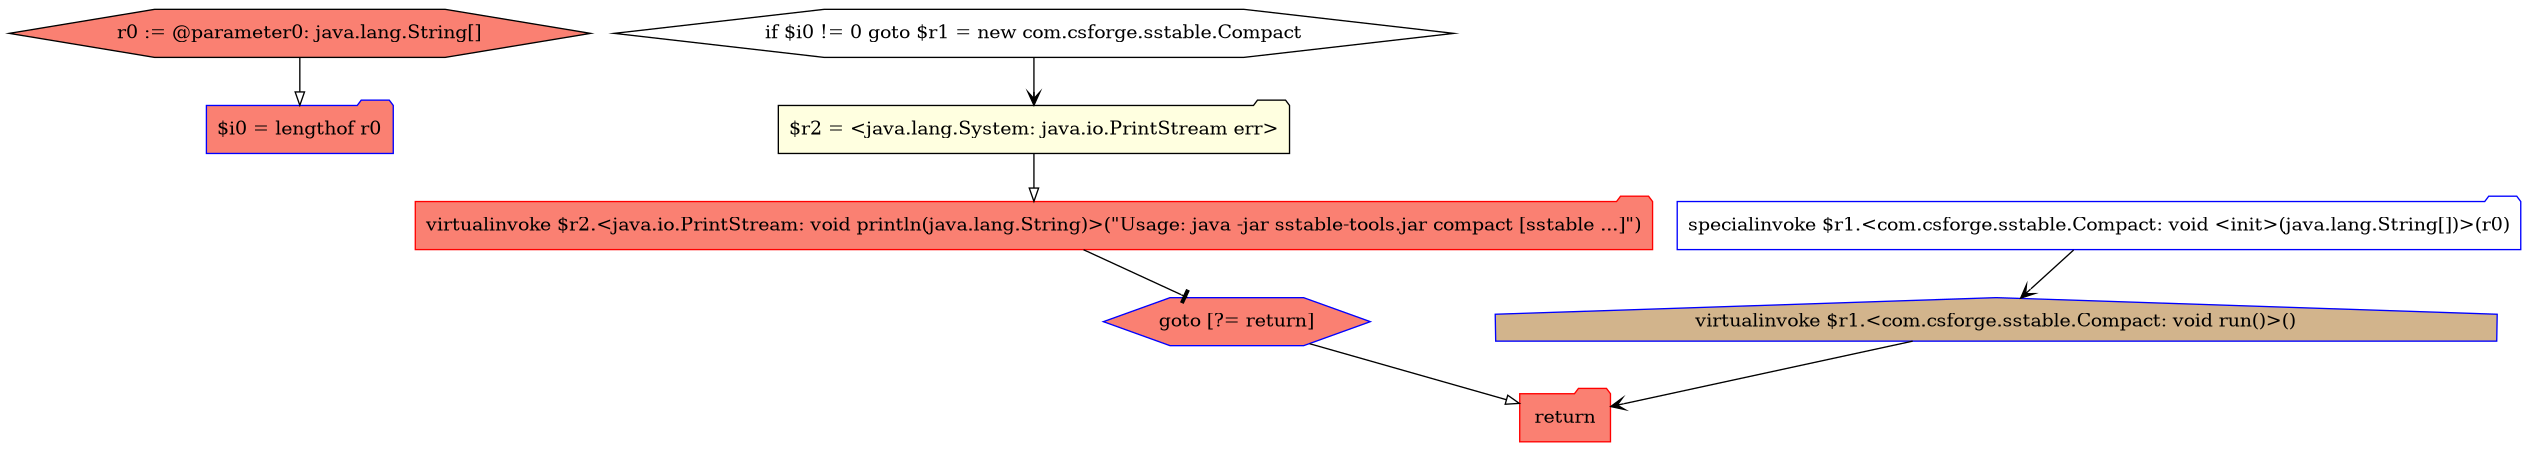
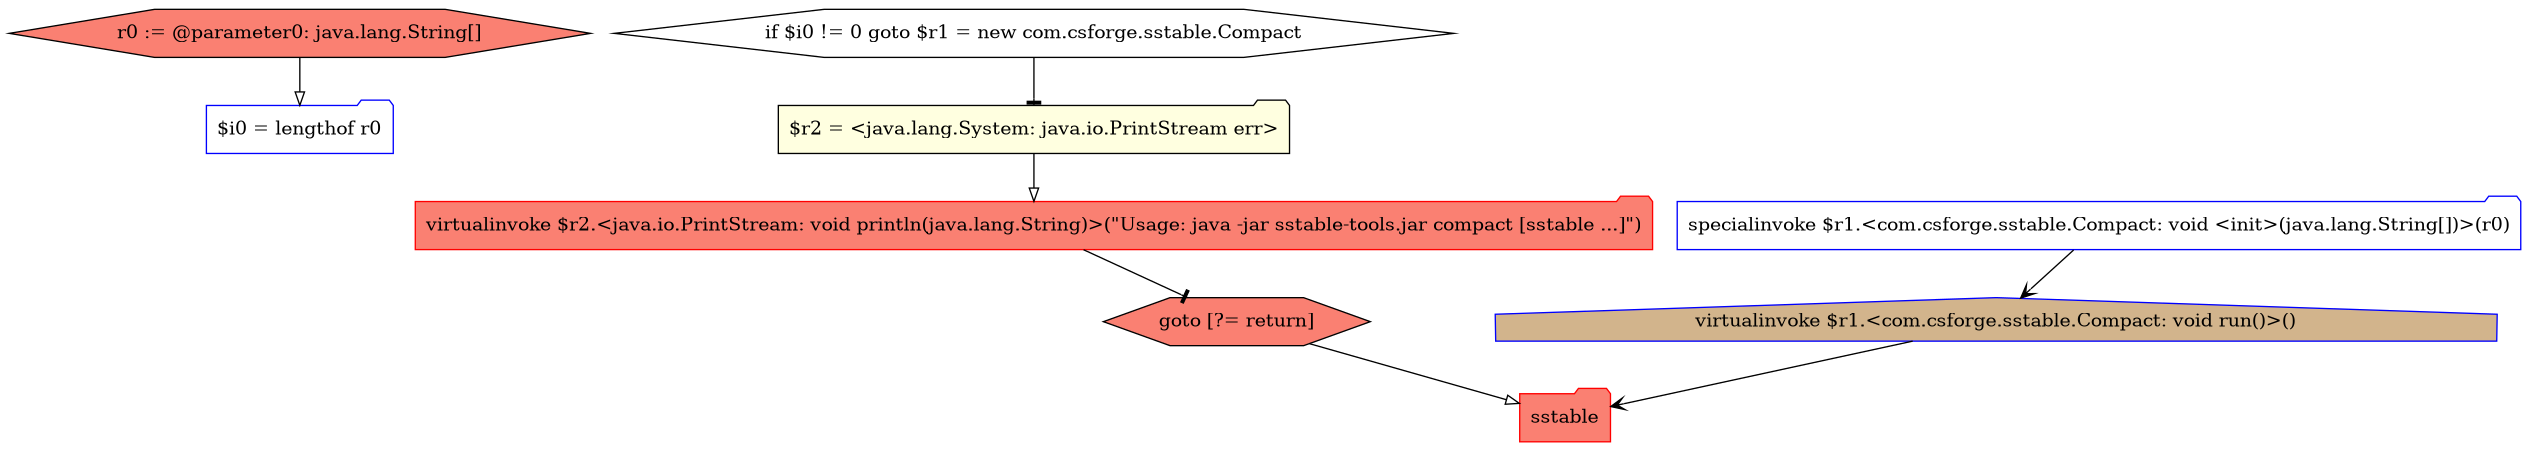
edge "if $i0 != 0 goto $r1 = new com.csforge.sstable.Compact" -> "$r2 = <java.lang.System: java.io.PrintStream err>": arrowhead vee -> tee
node "$i0 = lengthof r0": fillcolor salmon -> white
node "goto [?= return]": color blue -> black
node "return": label "return" -> "sstable"
